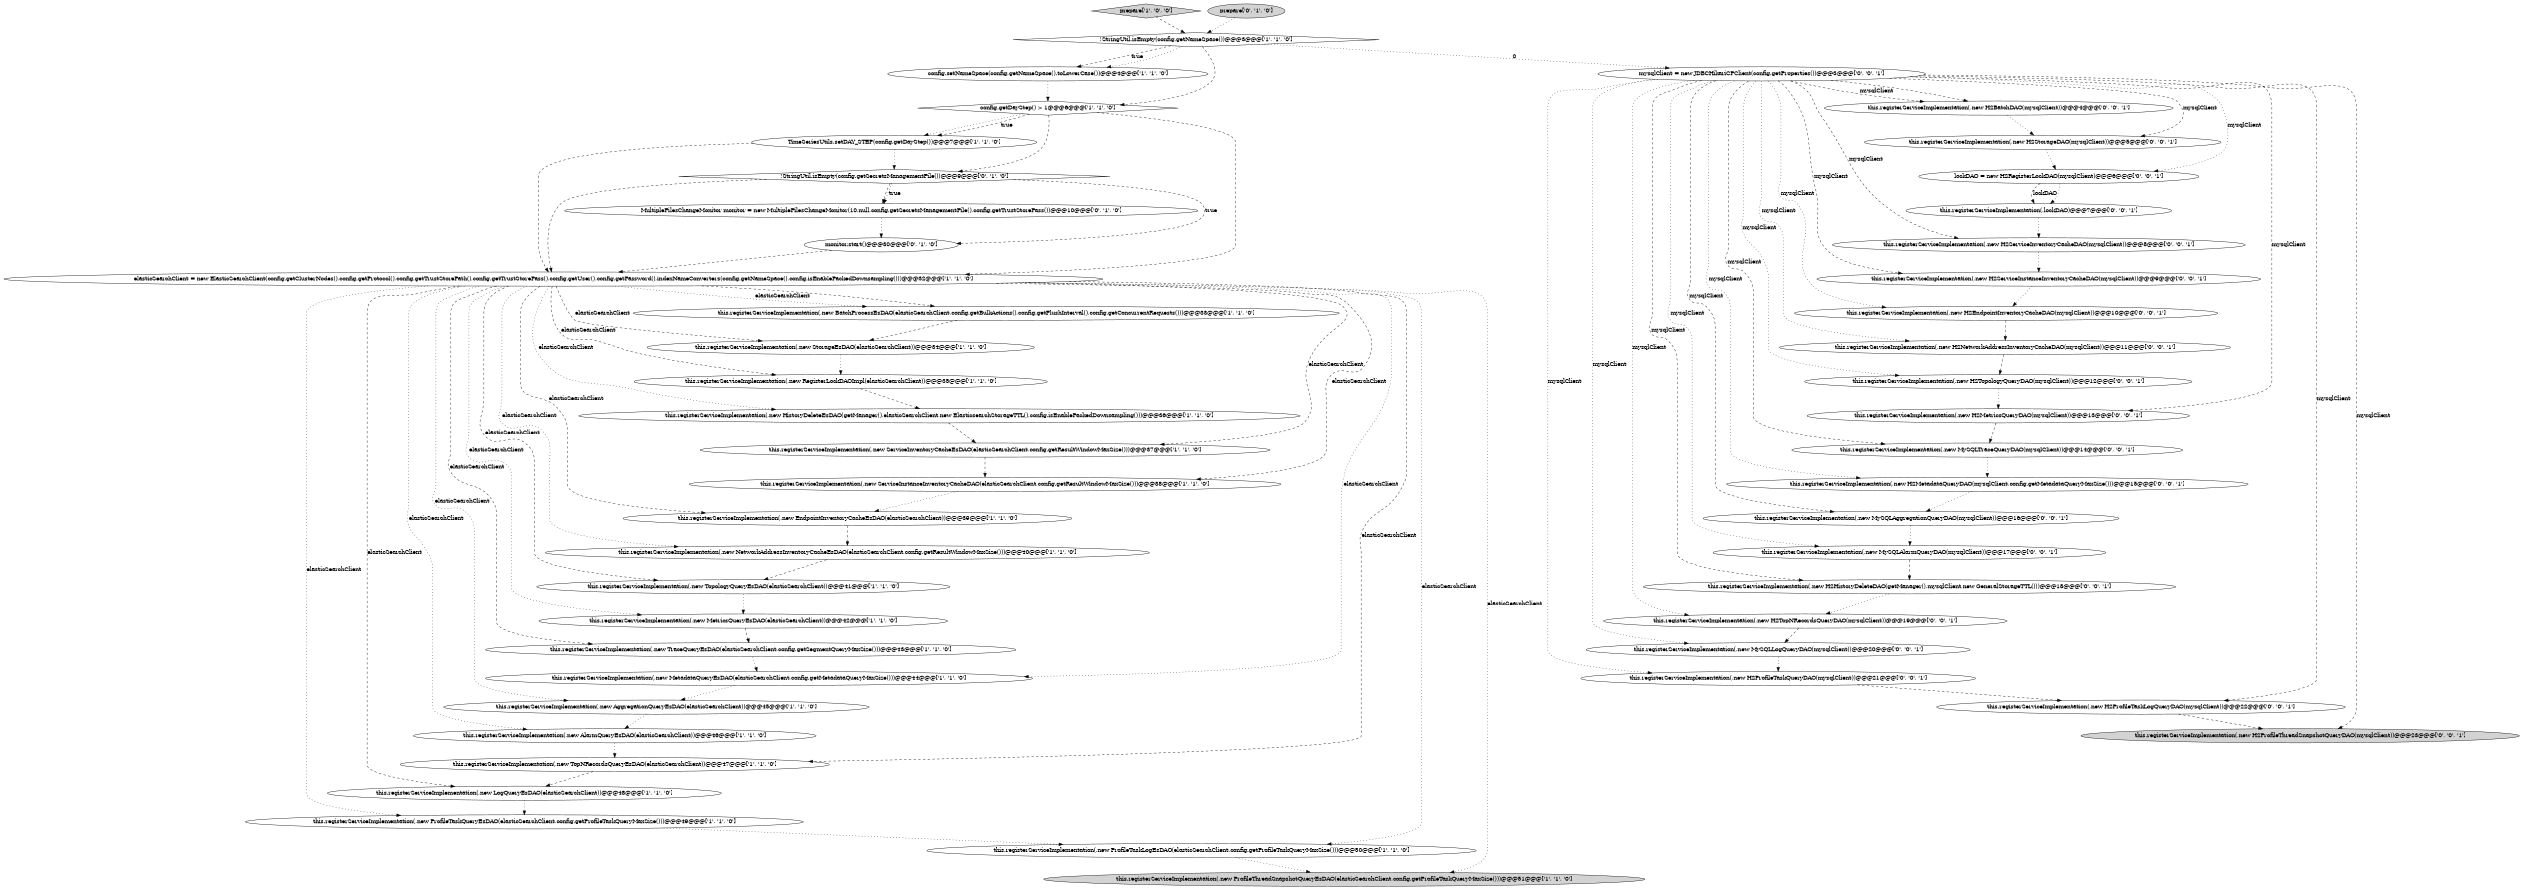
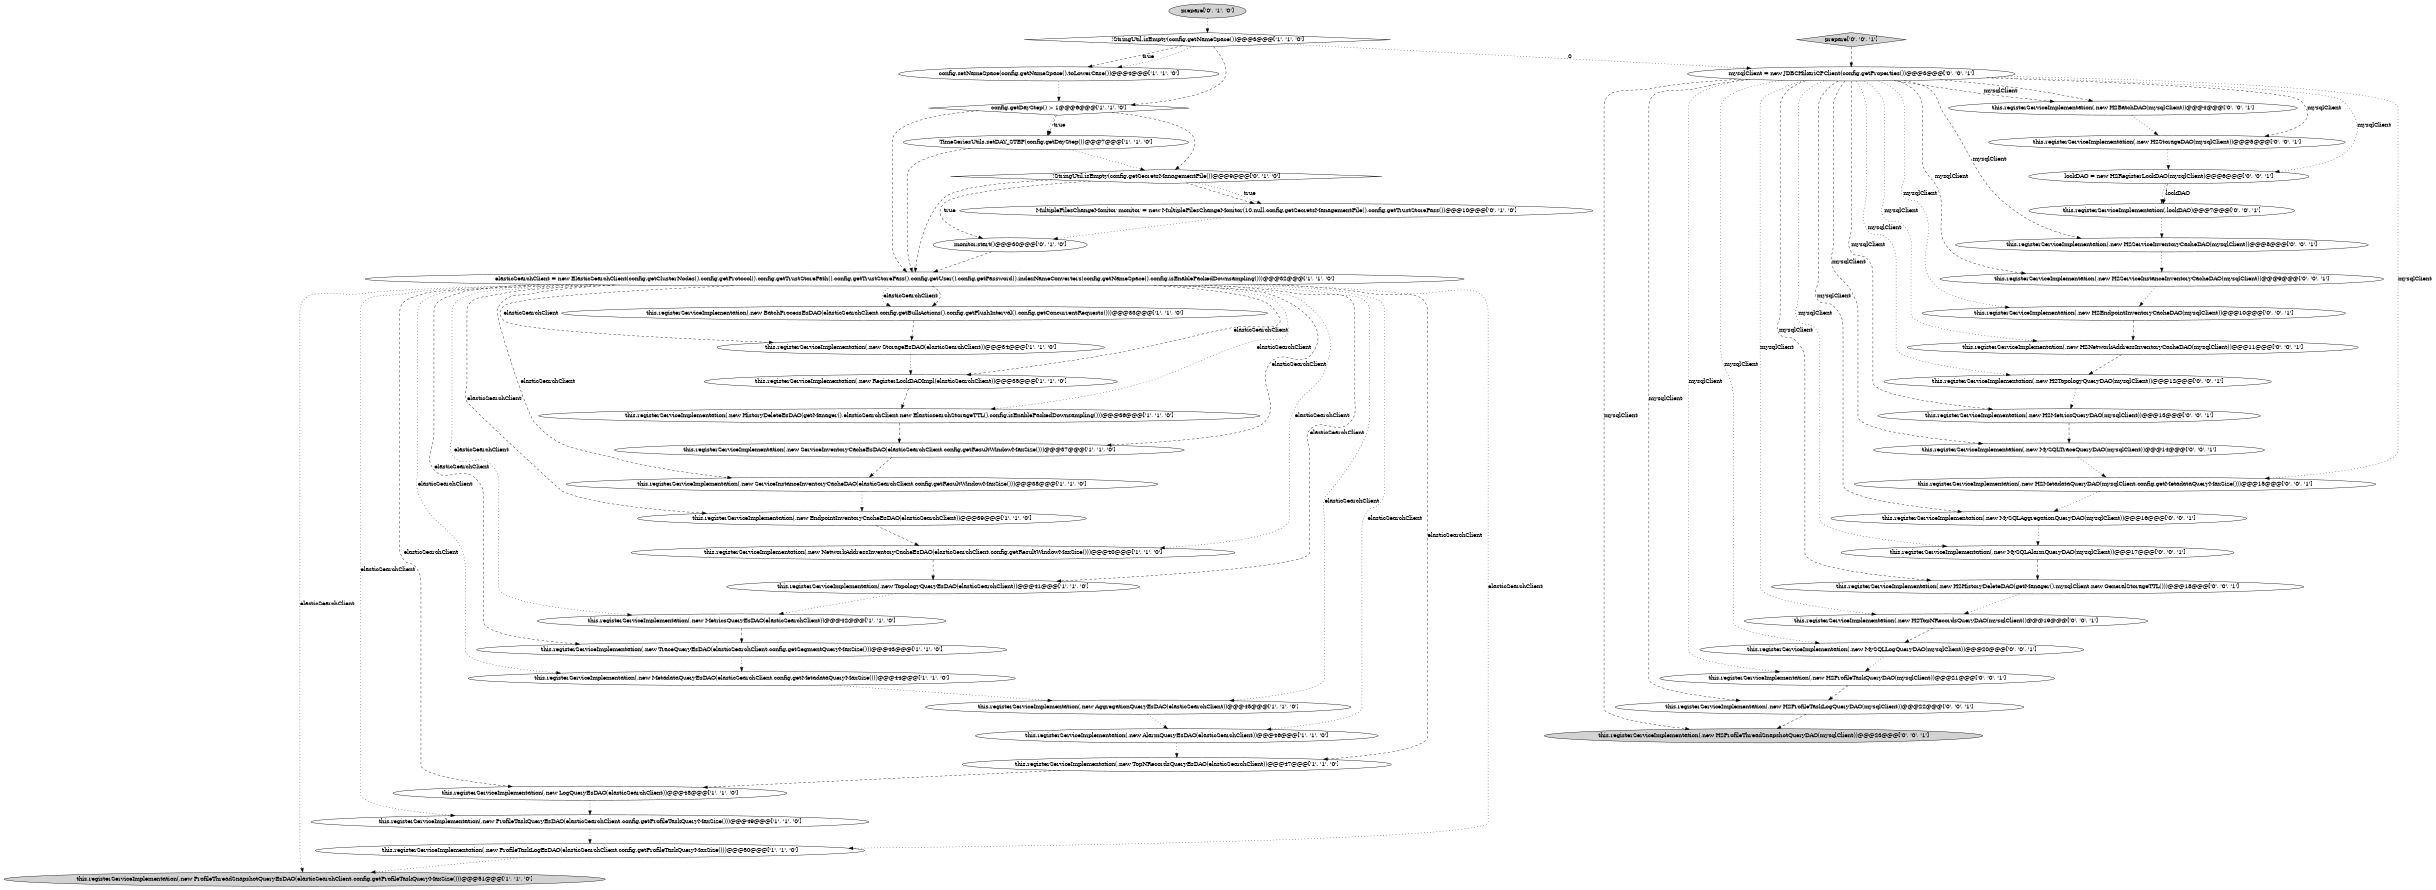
node "prepare['1', '0', '0']": removed
node "prepare['0', '0', '1']": added
